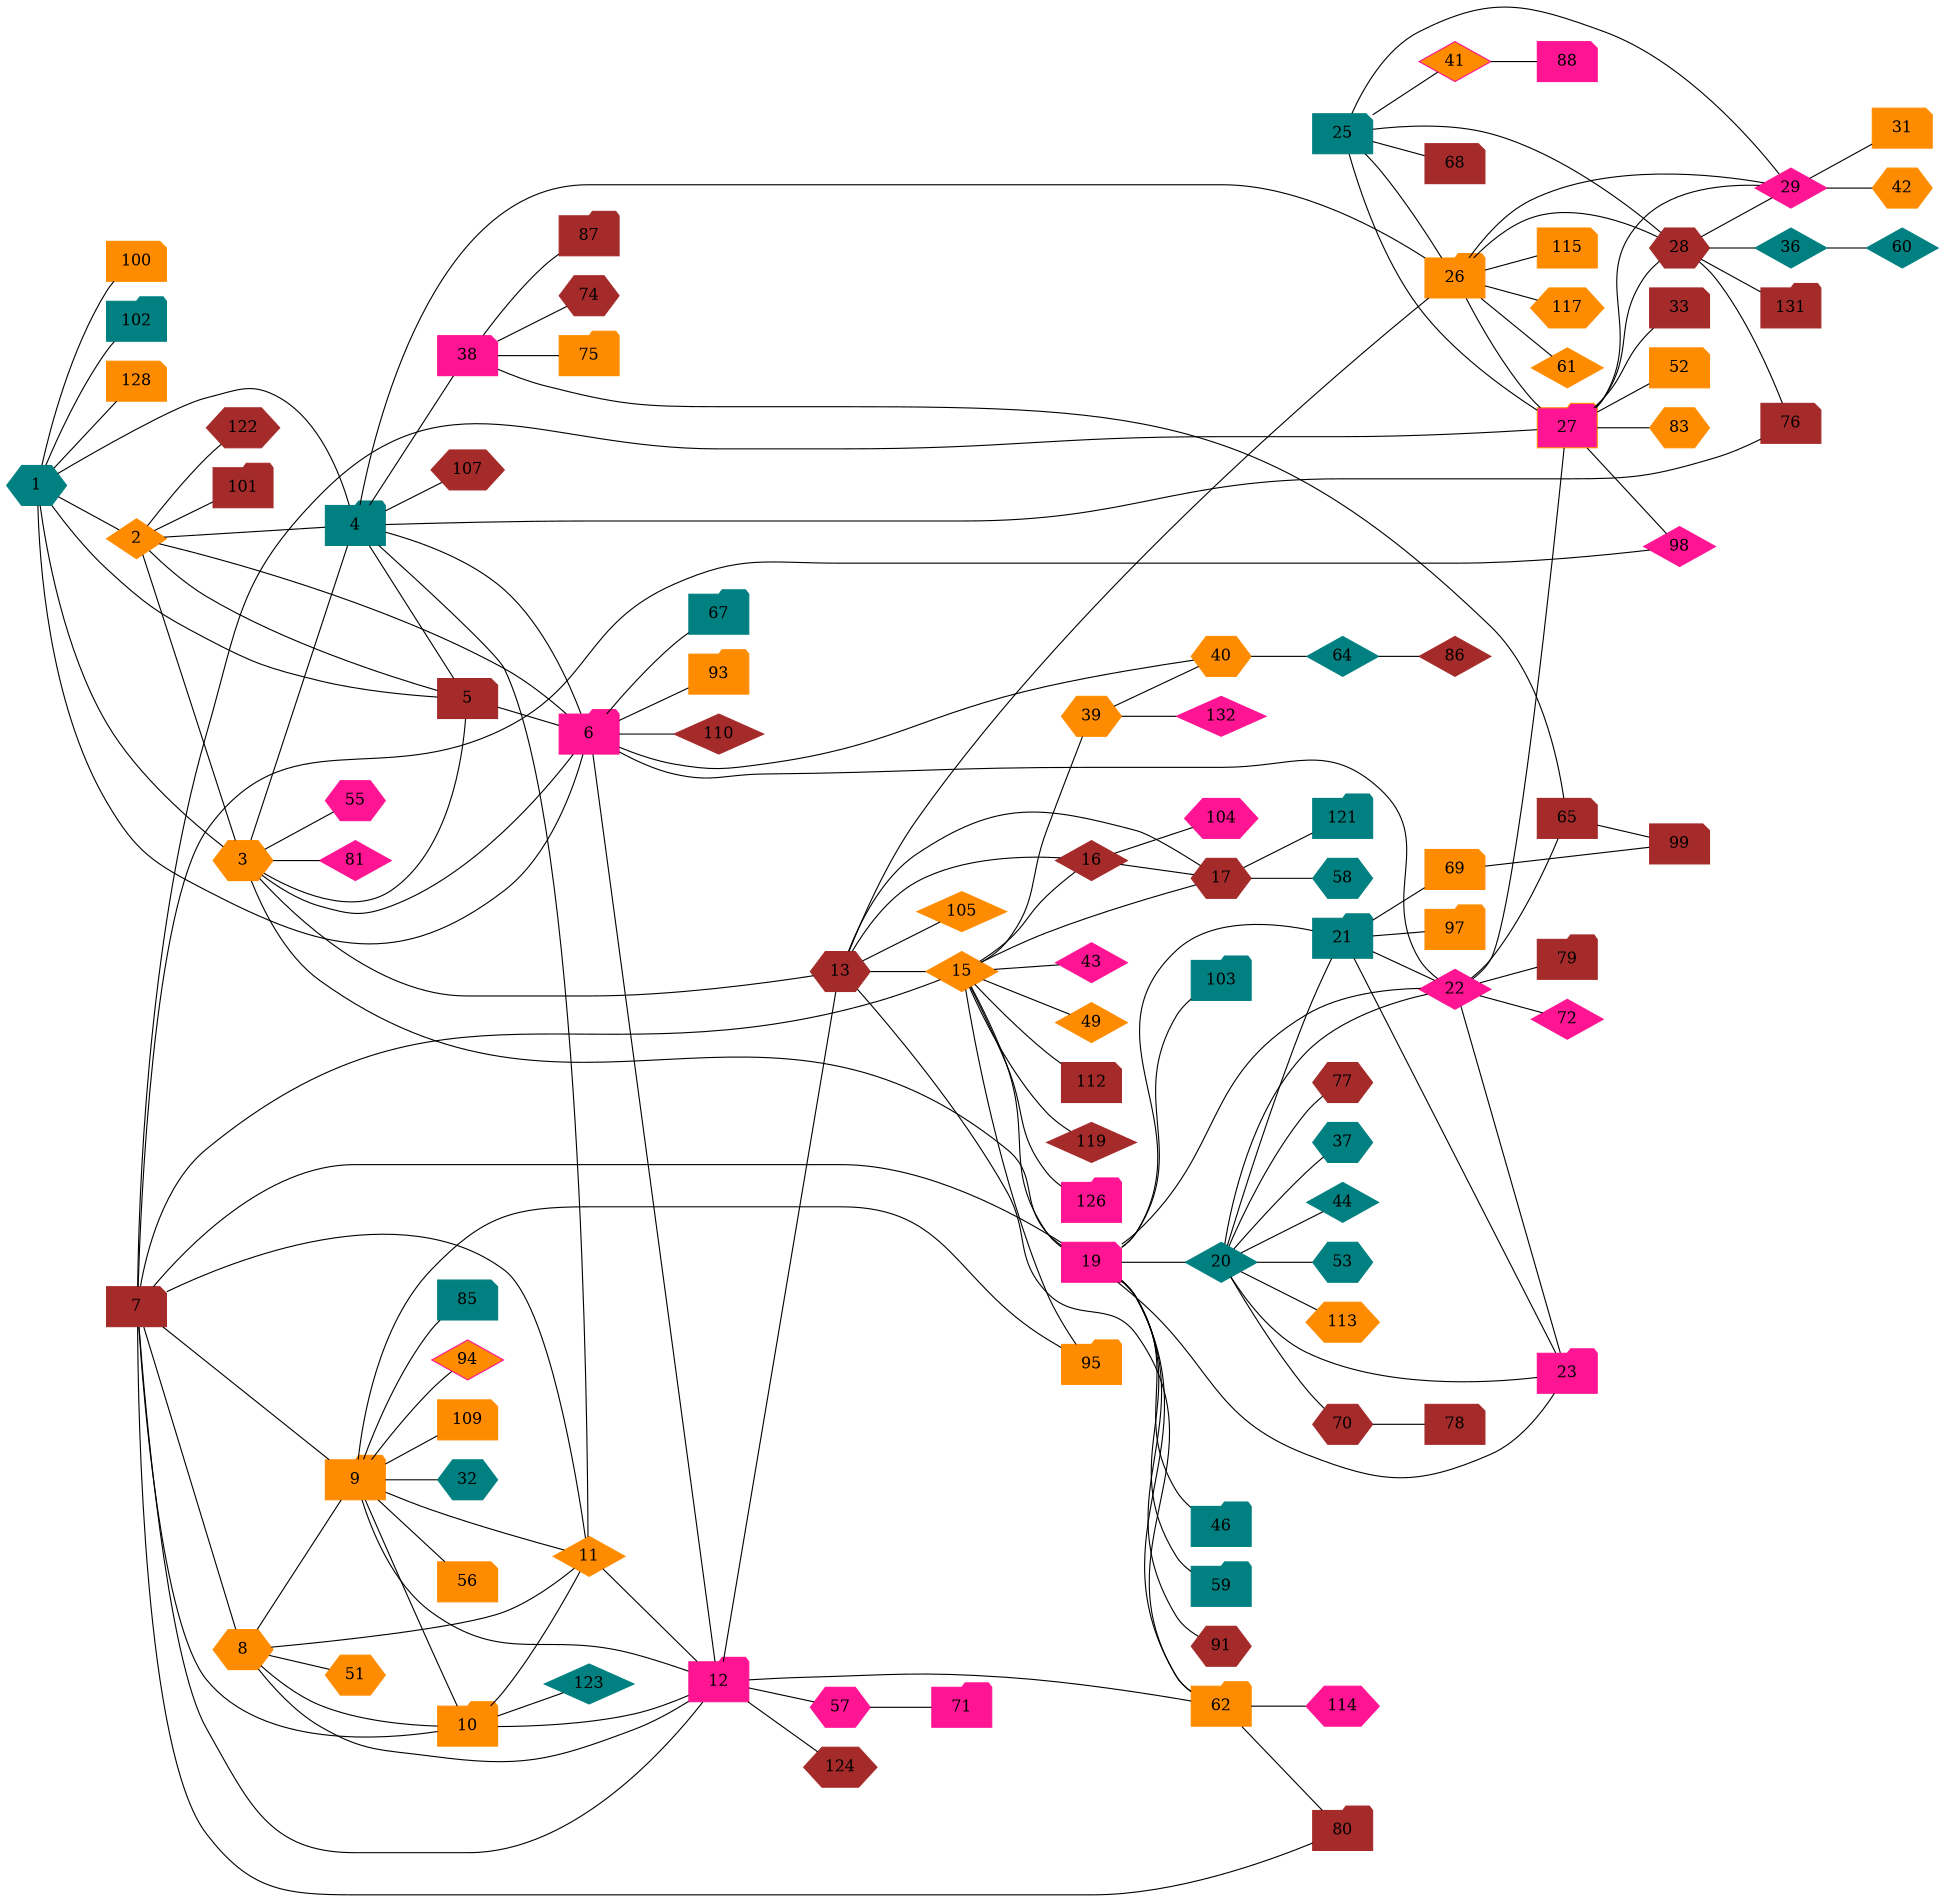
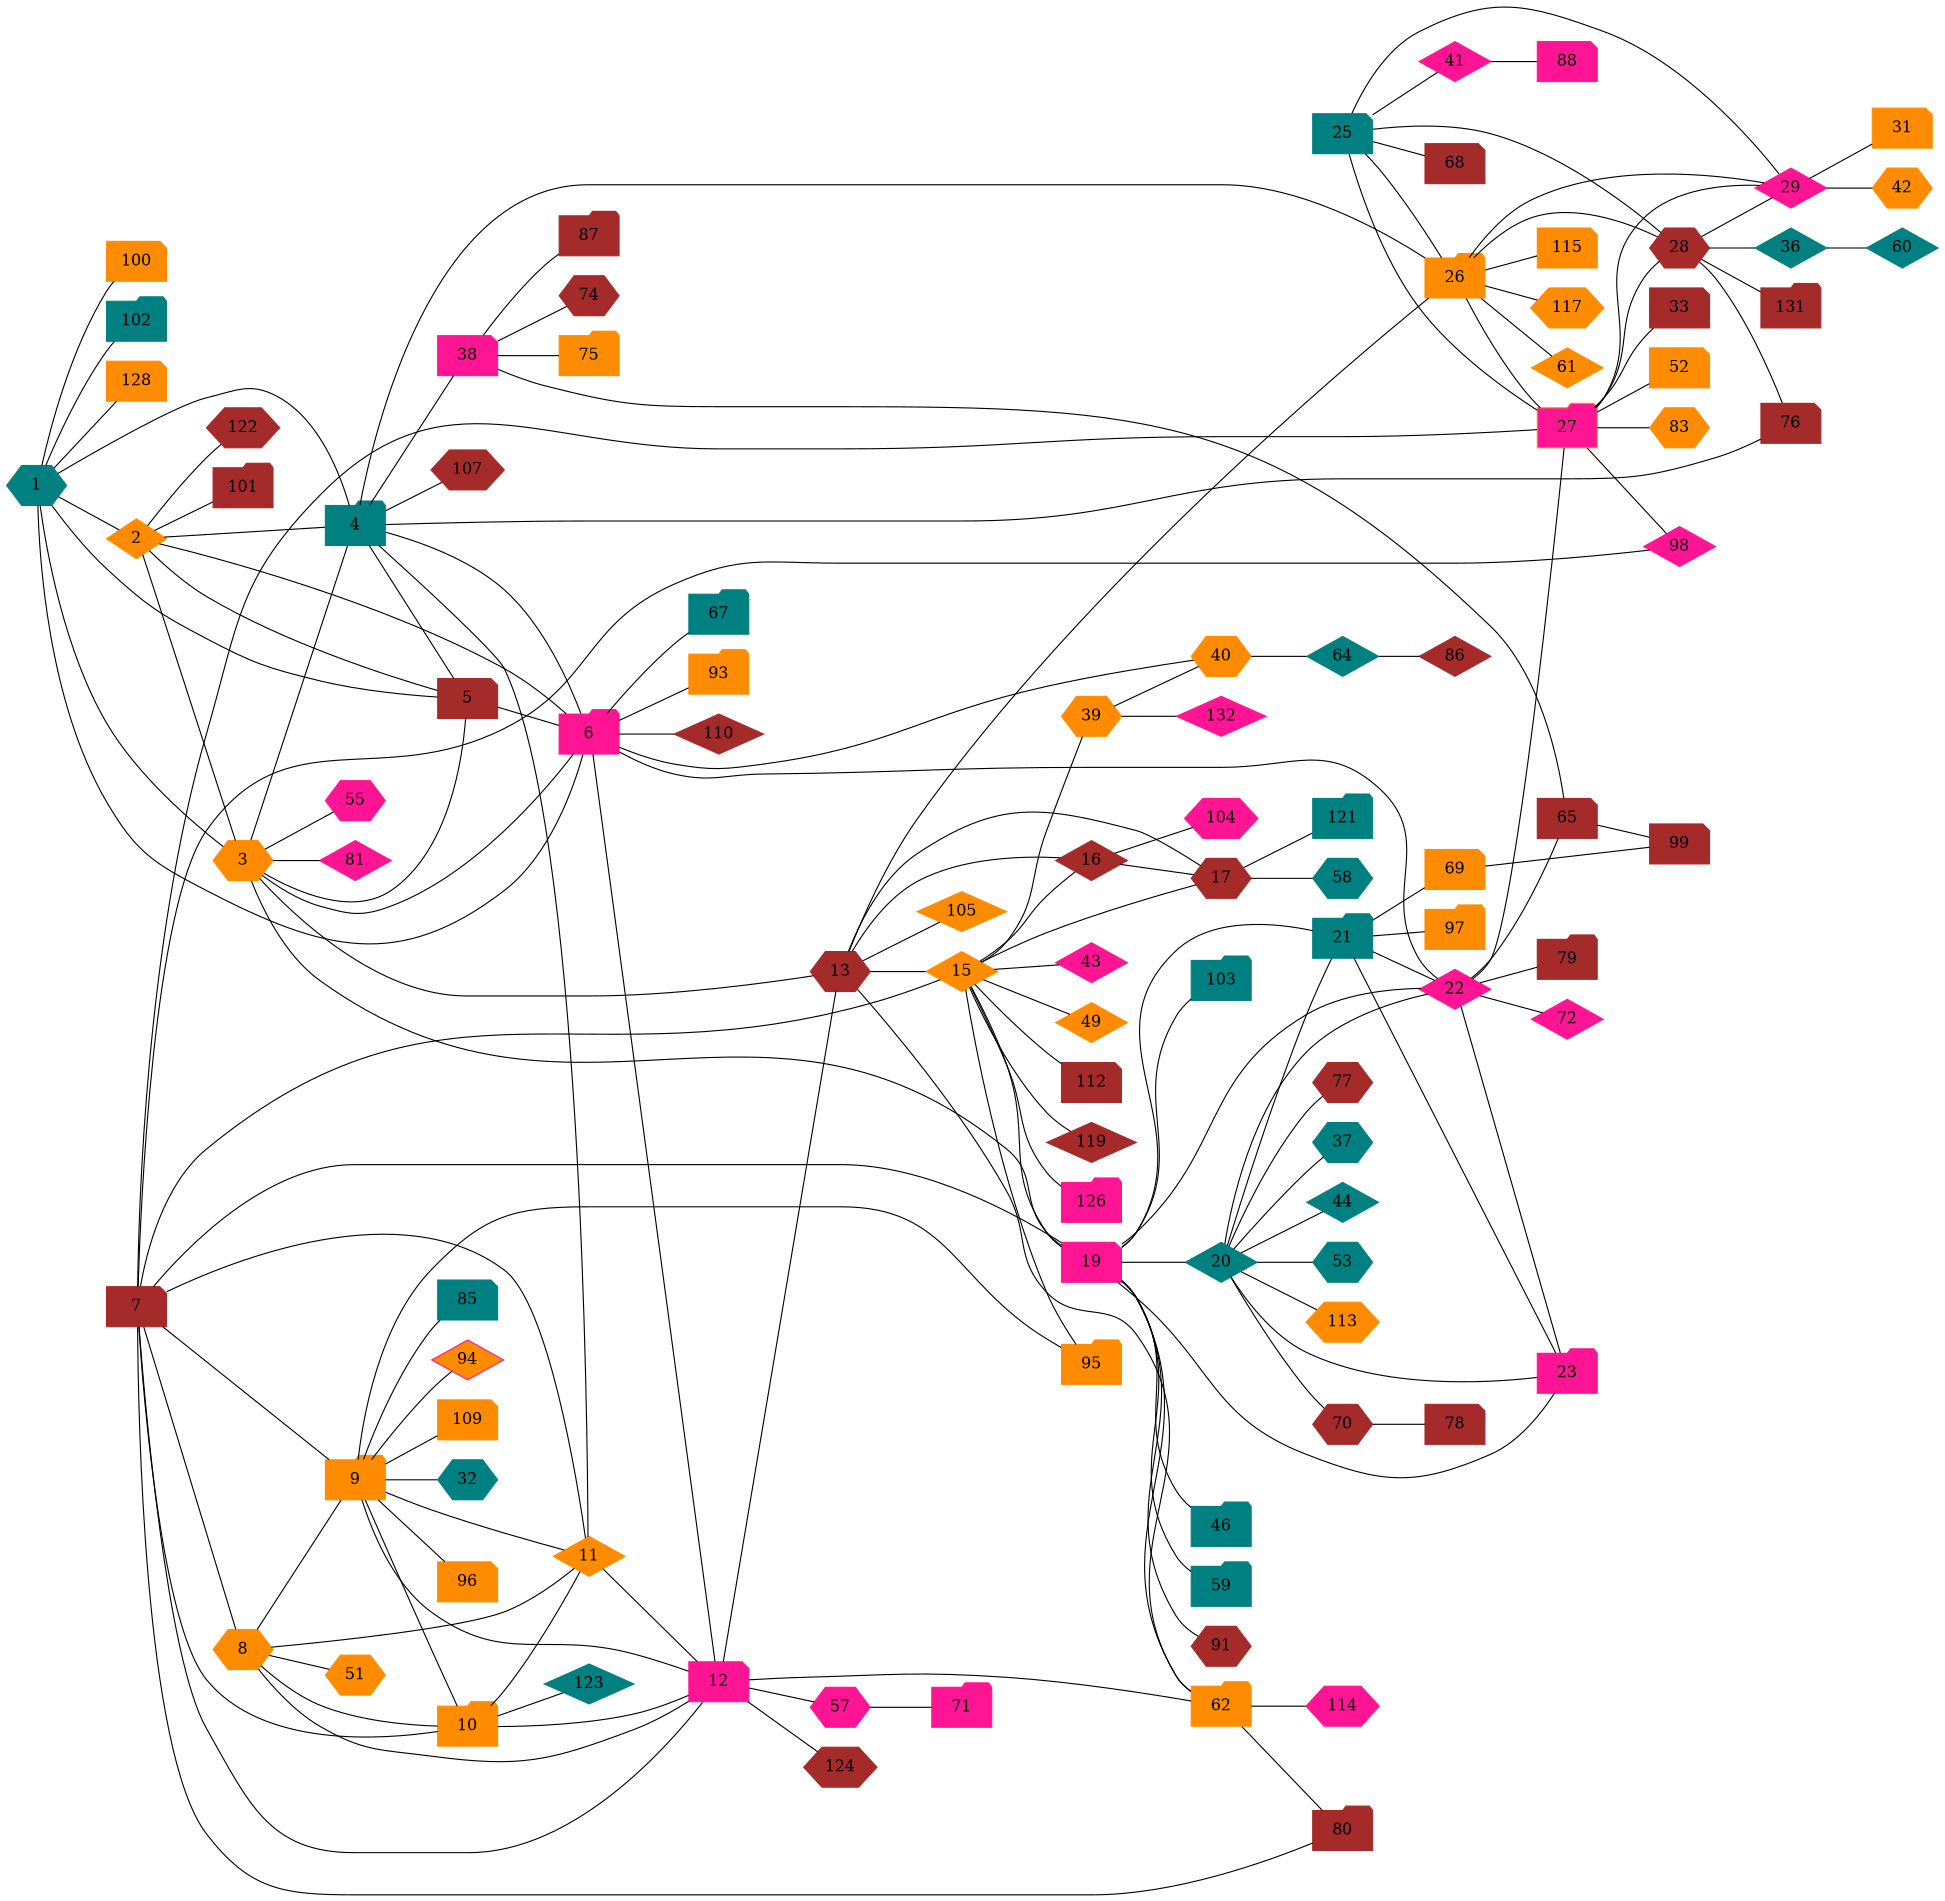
node "41": fillcolor darkorange -> deeppink
node "56": label "56" -> "96"
node "12": shape folder -> note
